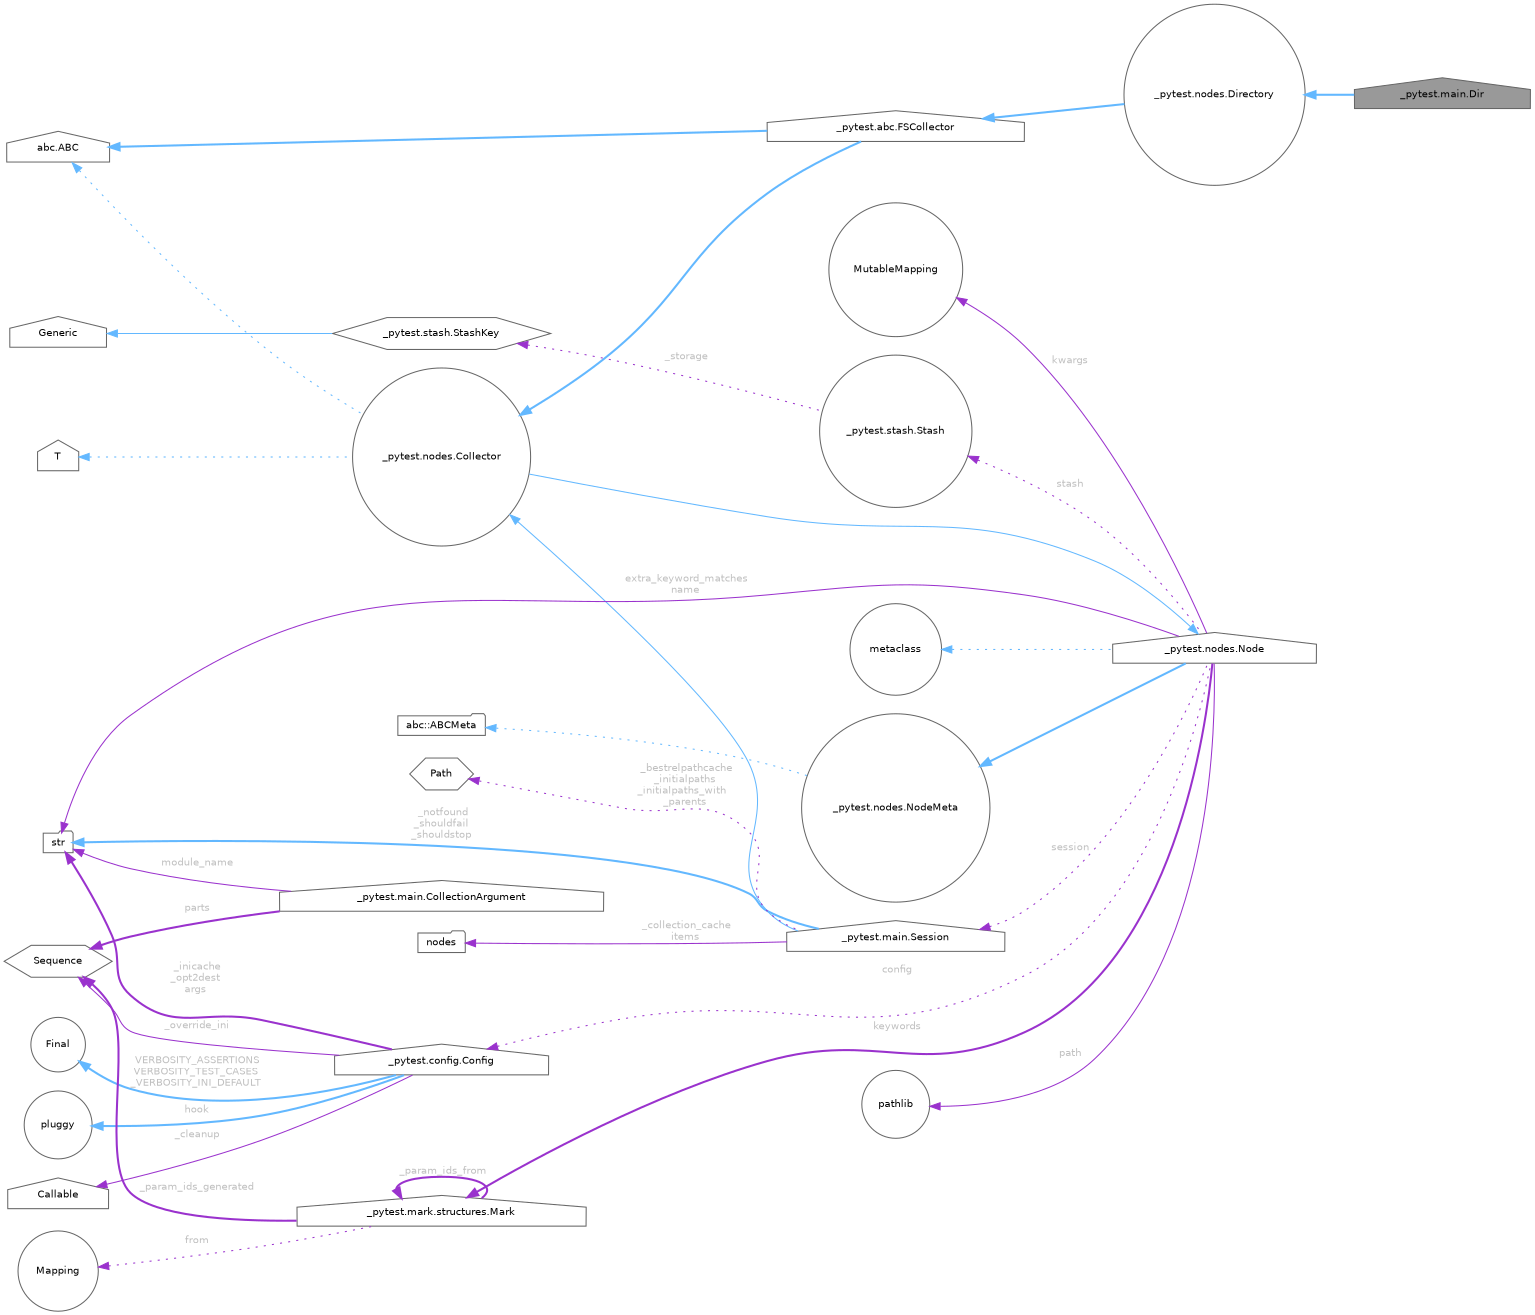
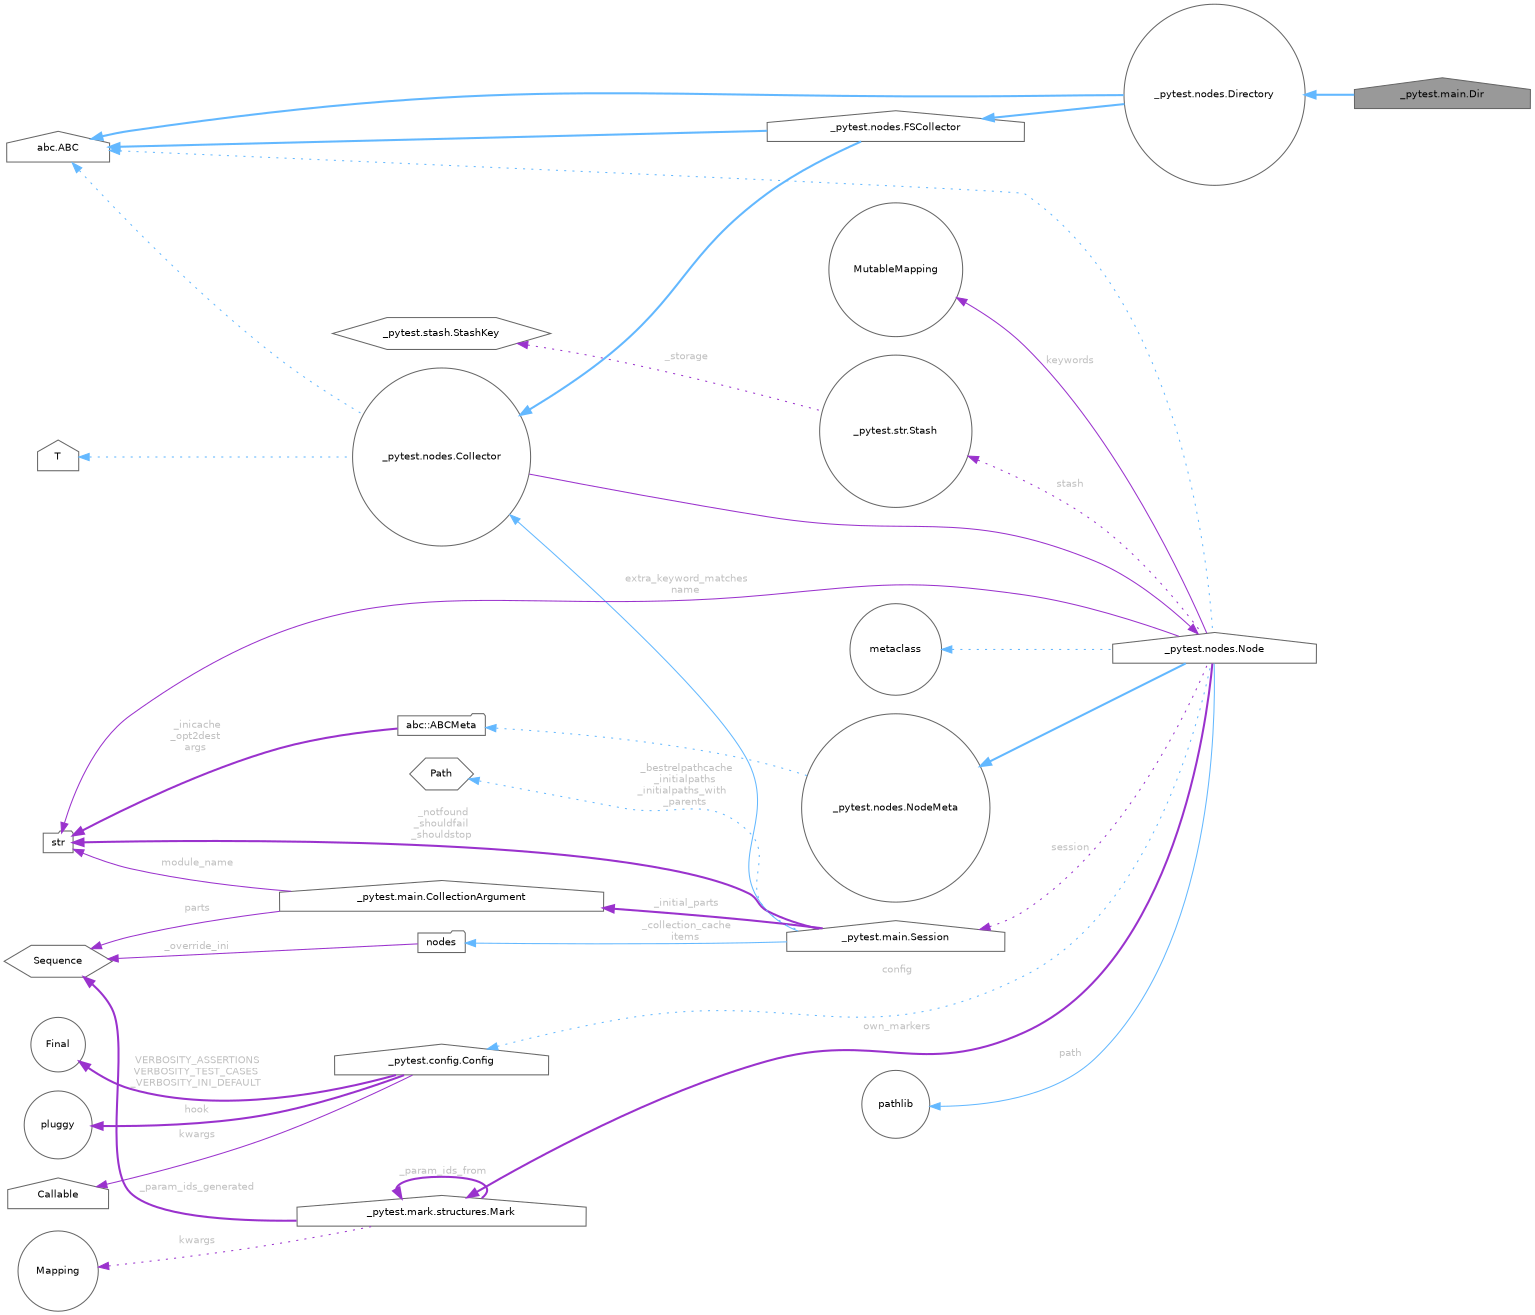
edge "_pytest.nodes.Directory" -> "abc.ABC": added
node "_pytest.abc.FSCollector": label "_pytest.abc.FSCollector" -> "_pytest.nodes.FSCollector"
edge "_pytest.nodes.Node" -> "abc.ABC": added
node "Generic": removed
edge "_pytest.nodes.Node" -> "MutableMapping": label " kwargs" -> " keywords"
node "_pytest.stash.Stash": label "_pytest.stash.Stash" -> "_pytest.str.Stash"
edge "_pytest.nodes.Collector" -> "_pytest.nodes.Node": color steelblue1 -> darkorchid3
edge "_pytest.main.Session" -> "Path": color darkorchid3 -> steelblue1
edge "_pytest.main.Session" -> "str": color steelblue1 -> darkorchid3
edge "_pytest.main.Session" -> "_pytest.main.CollectionArgument": added, label "_initial_parts"
edge "_pytest.main.CollectionArgument" -> "Sequence": style bold -> solid
edge "_pytest.main.Session" -> "nodes": color darkorchid3 -> steelblue1
edge "_pytest.nodes.Node" -> "pathlib": color darkorchid3 -> steelblue1
edge "_pytest.nodes.Node" -> "_pytest.config.Config": color darkorchid3 -> steelblue1
edge "_pytest.config.Config" -> "str": now "abc::ABCMeta" -> "str"
edge "_pytest.nodes.Node" -> "_pytest.mark.structures.Mark": label " keywords" -> " own_markers"
edge "_pytest.config.Config" -> "Sequence": now "nodes" -> "Sequence"
edge "_pytest.config.Config" -> "Final": color steelblue1 -> darkorchid3
edge "_pytest.config.Config" -> "pluggy": color steelblue1 -> darkorchid3
edge "_pytest.config.Config" -> "Callable": label " _cleanup" -> " kwargs"
edge "_pytest.mark.structures.Mark" -> "Mapping": label " from" -> " kwargs"
